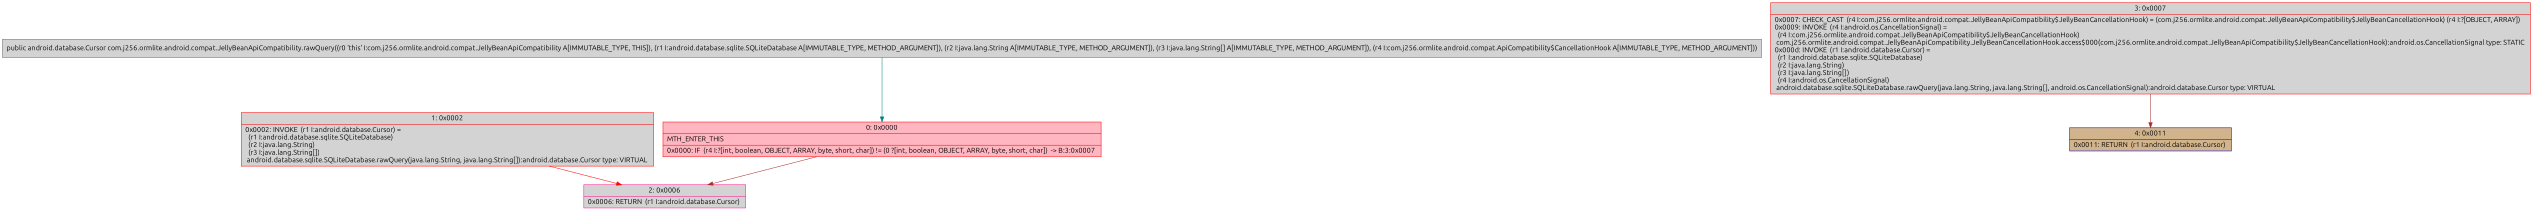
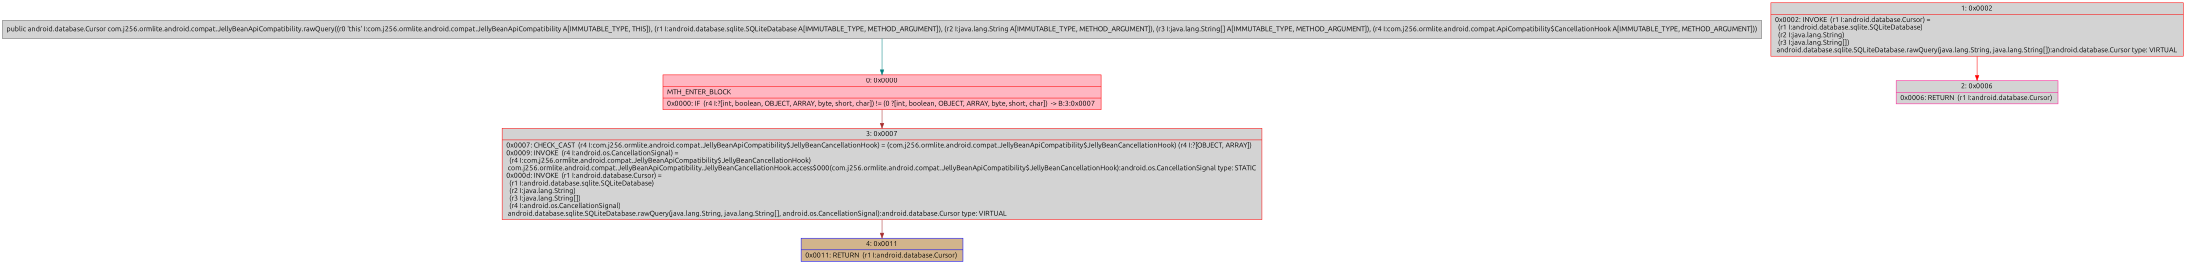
node "0: 0x0000": text "MTH_ENTER_THIS" -> "MTH_ENTER_BLOCK"
edge "0: 0x0000" -> "2: 0x0006": now "0: 0x0000" -> "3: 0x0007"
